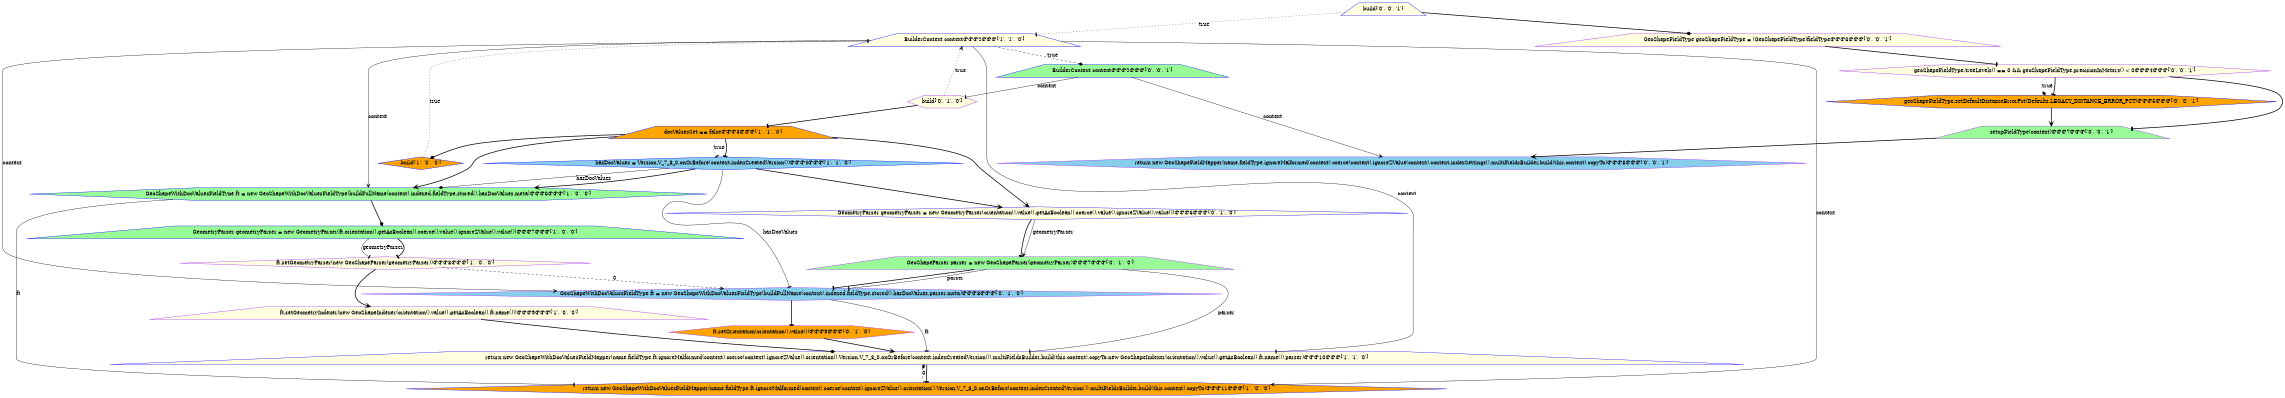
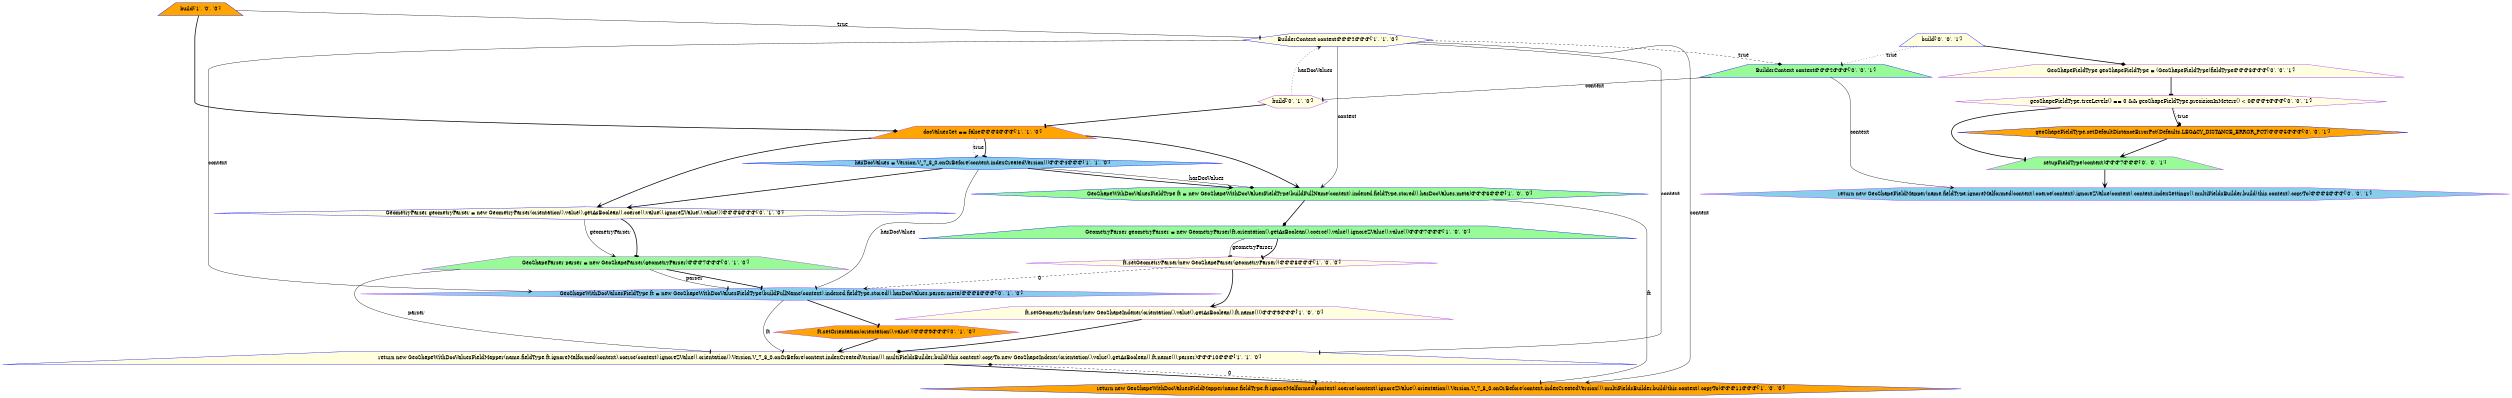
edge "build['0', '0', '1']" -> "BuilderContext context@@@2@@@['1', '1', '0']": now "build['0', '0', '1']" -> "BuilderContext context@@@2@@@['0', '0', '1']"
node "BuilderContext context@@@2@@@['1', '1', '0']": shape trapezium -> hexagon
edge "build['1', '0', '0']" -> "BuilderContext context@@@2@@@['1', '1', '0']": style dotted -> solid
edge "build['0', '1', '0']" -> "BuilderContext context@@@2@@@['1', '1', '0']": label "true" -> "hasDocValues"
node "docValuesSet == false@@@3@@@['1', '1', '0']": color blue -> purple
edge "docValuesSet == false@@@3@@@['1', '1', '0']" -> "build['1', '0', '0']": reversed
node "build['1', '0', '0']": shape diamond -> trapezium
